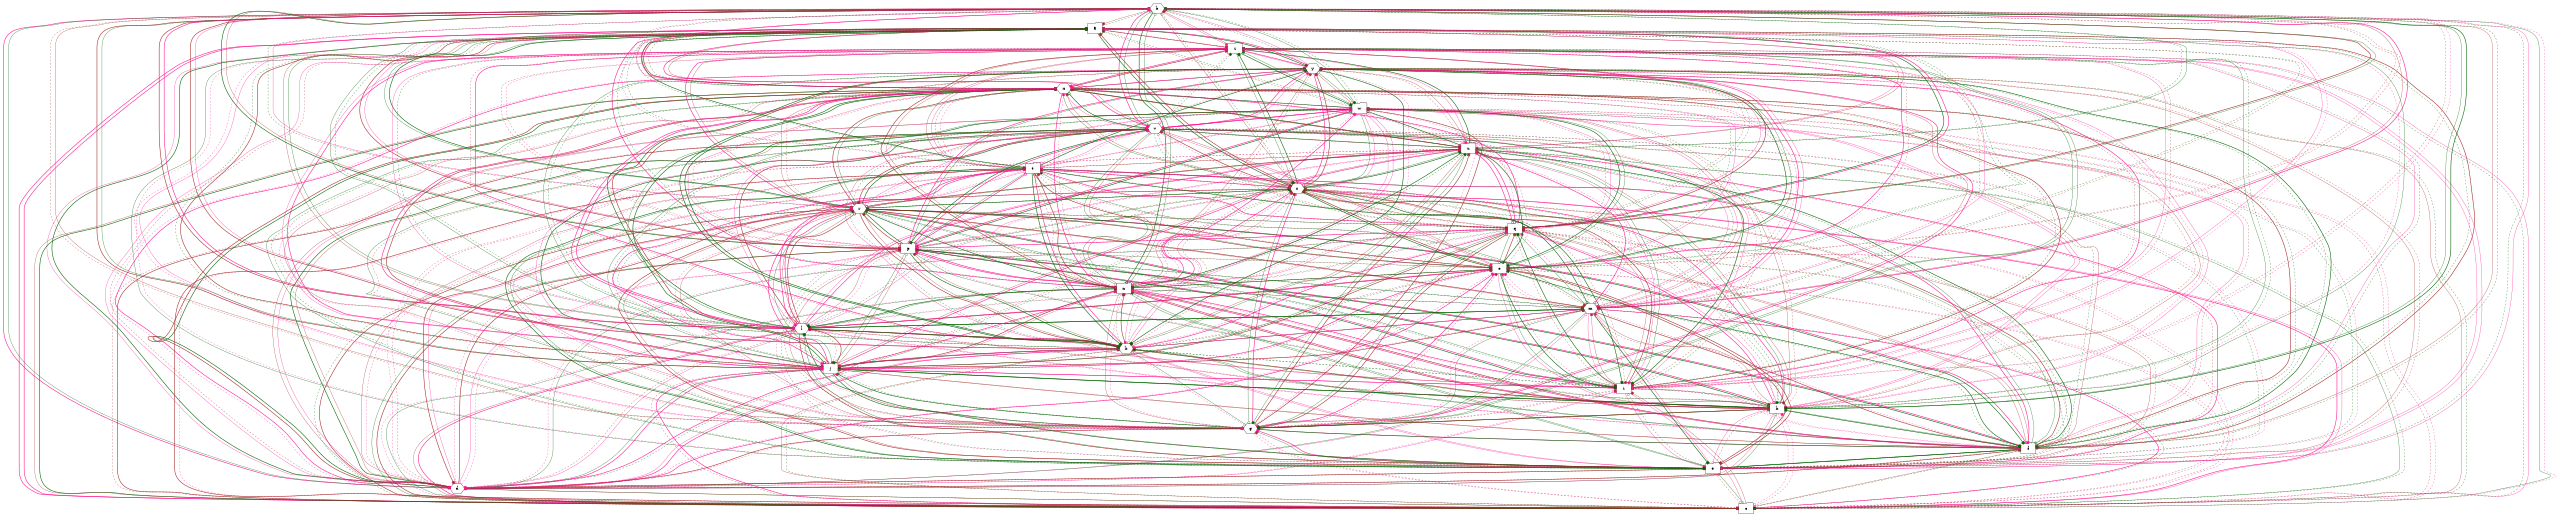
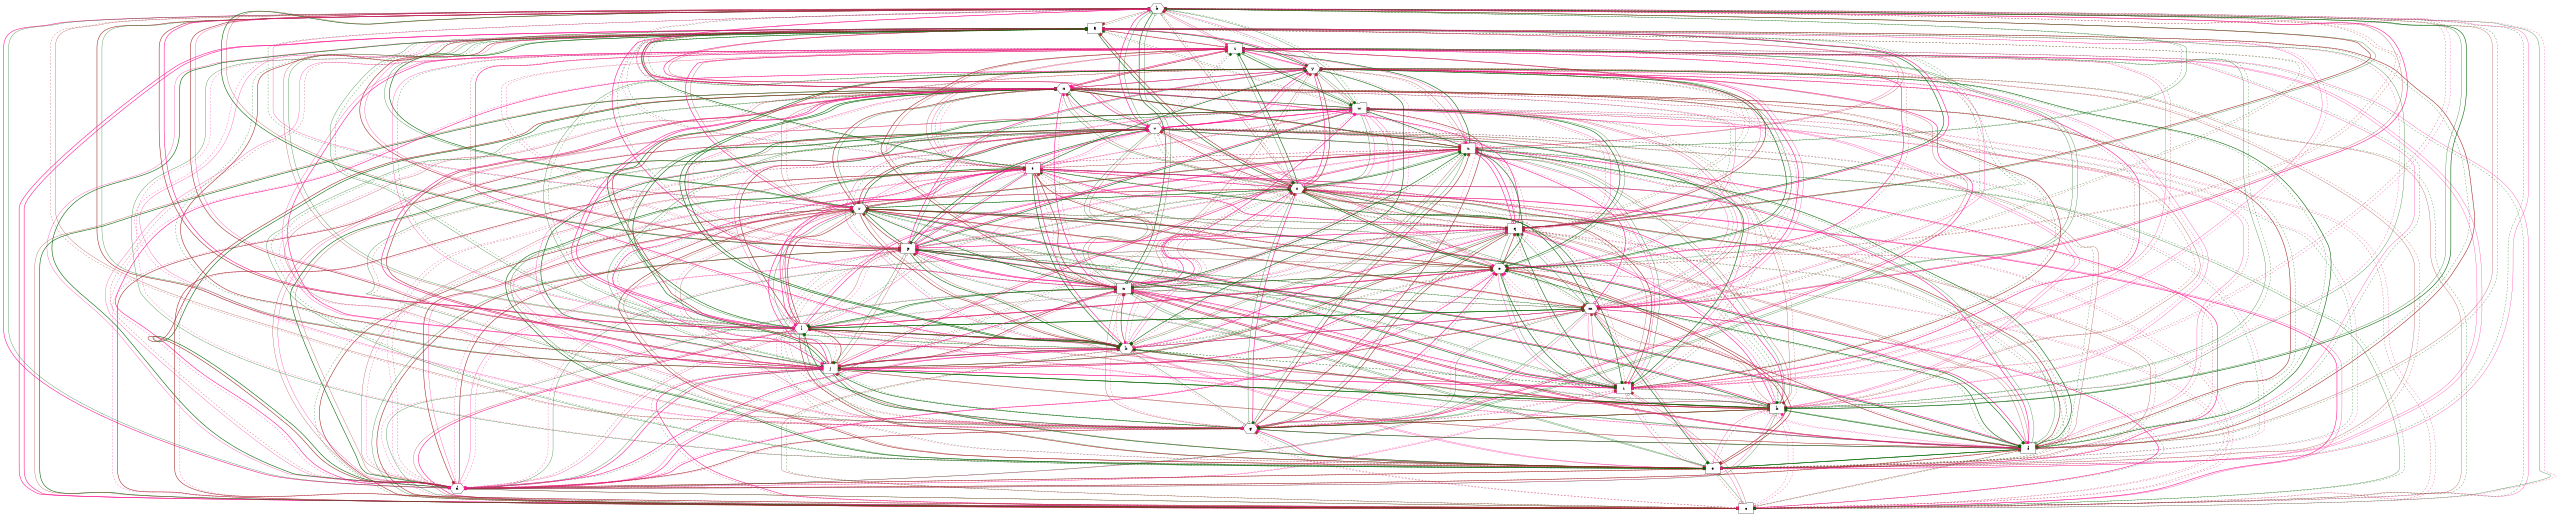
node "o": shape folder -> hexagon
edge "g" -> "p": style solid -> dashed
edge "v" -> "c": color brown -> deeppink
